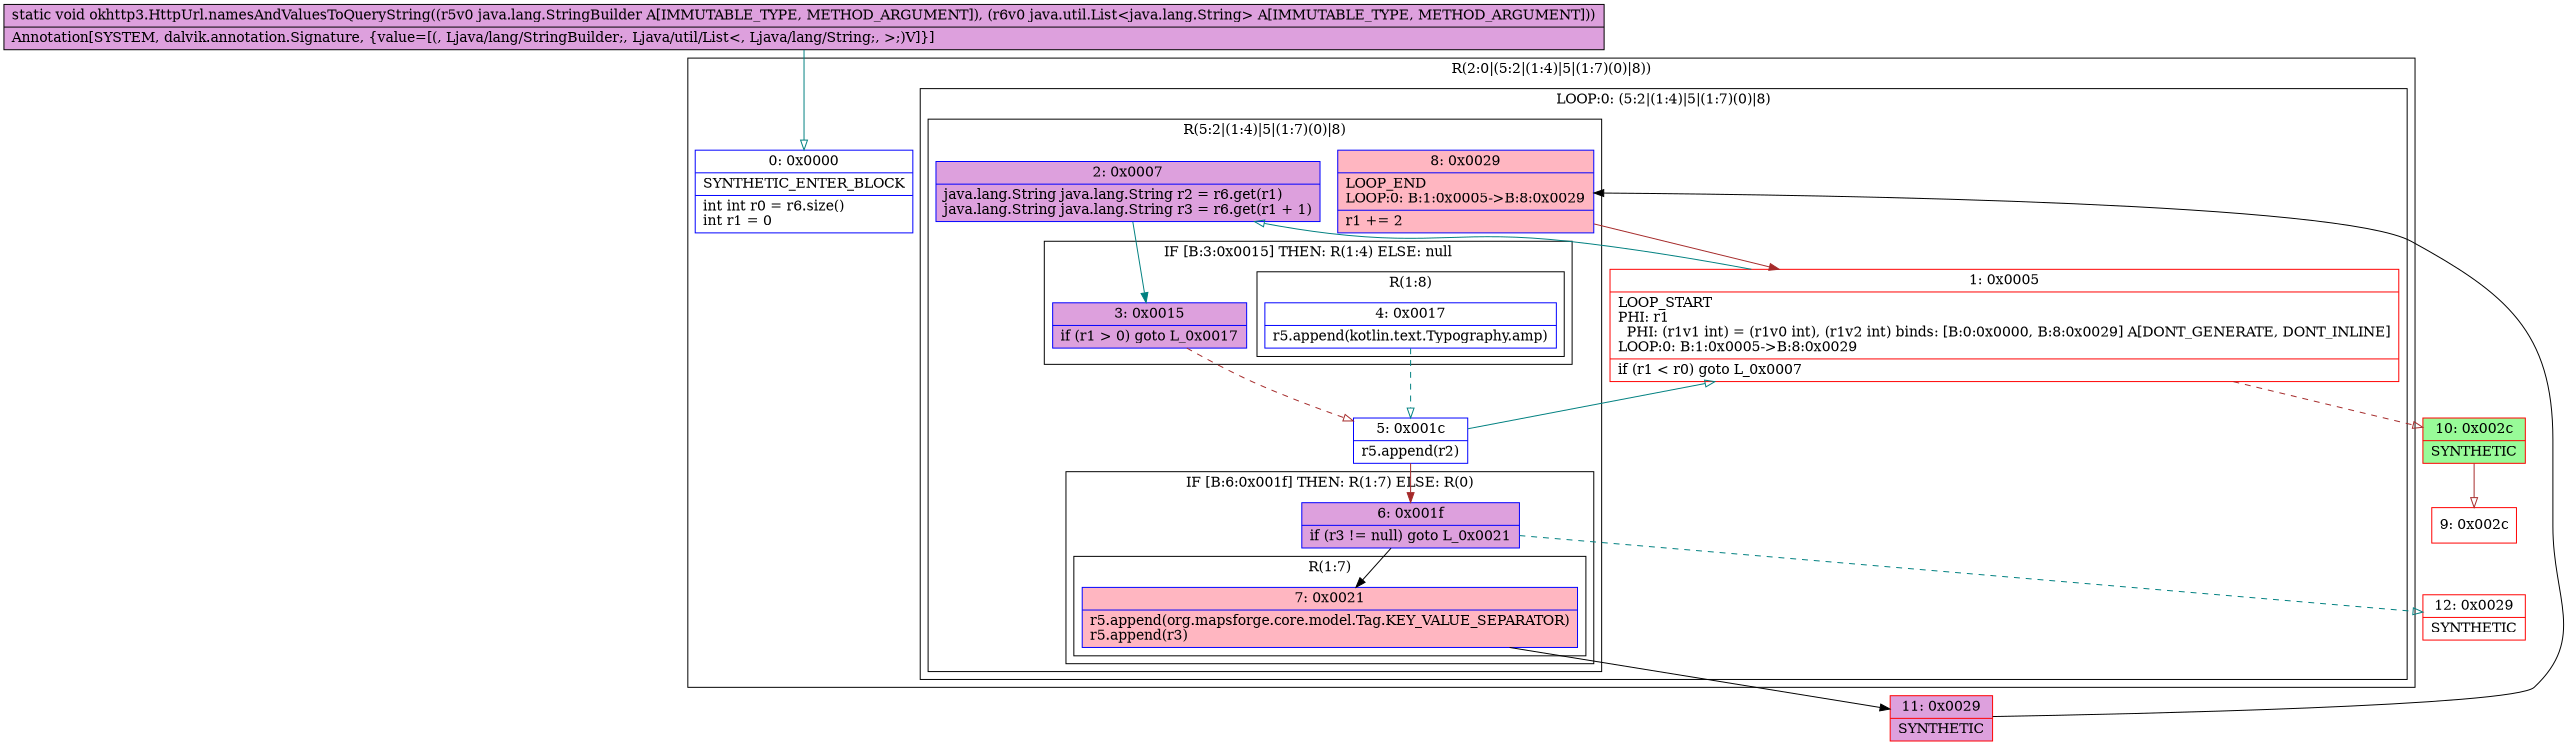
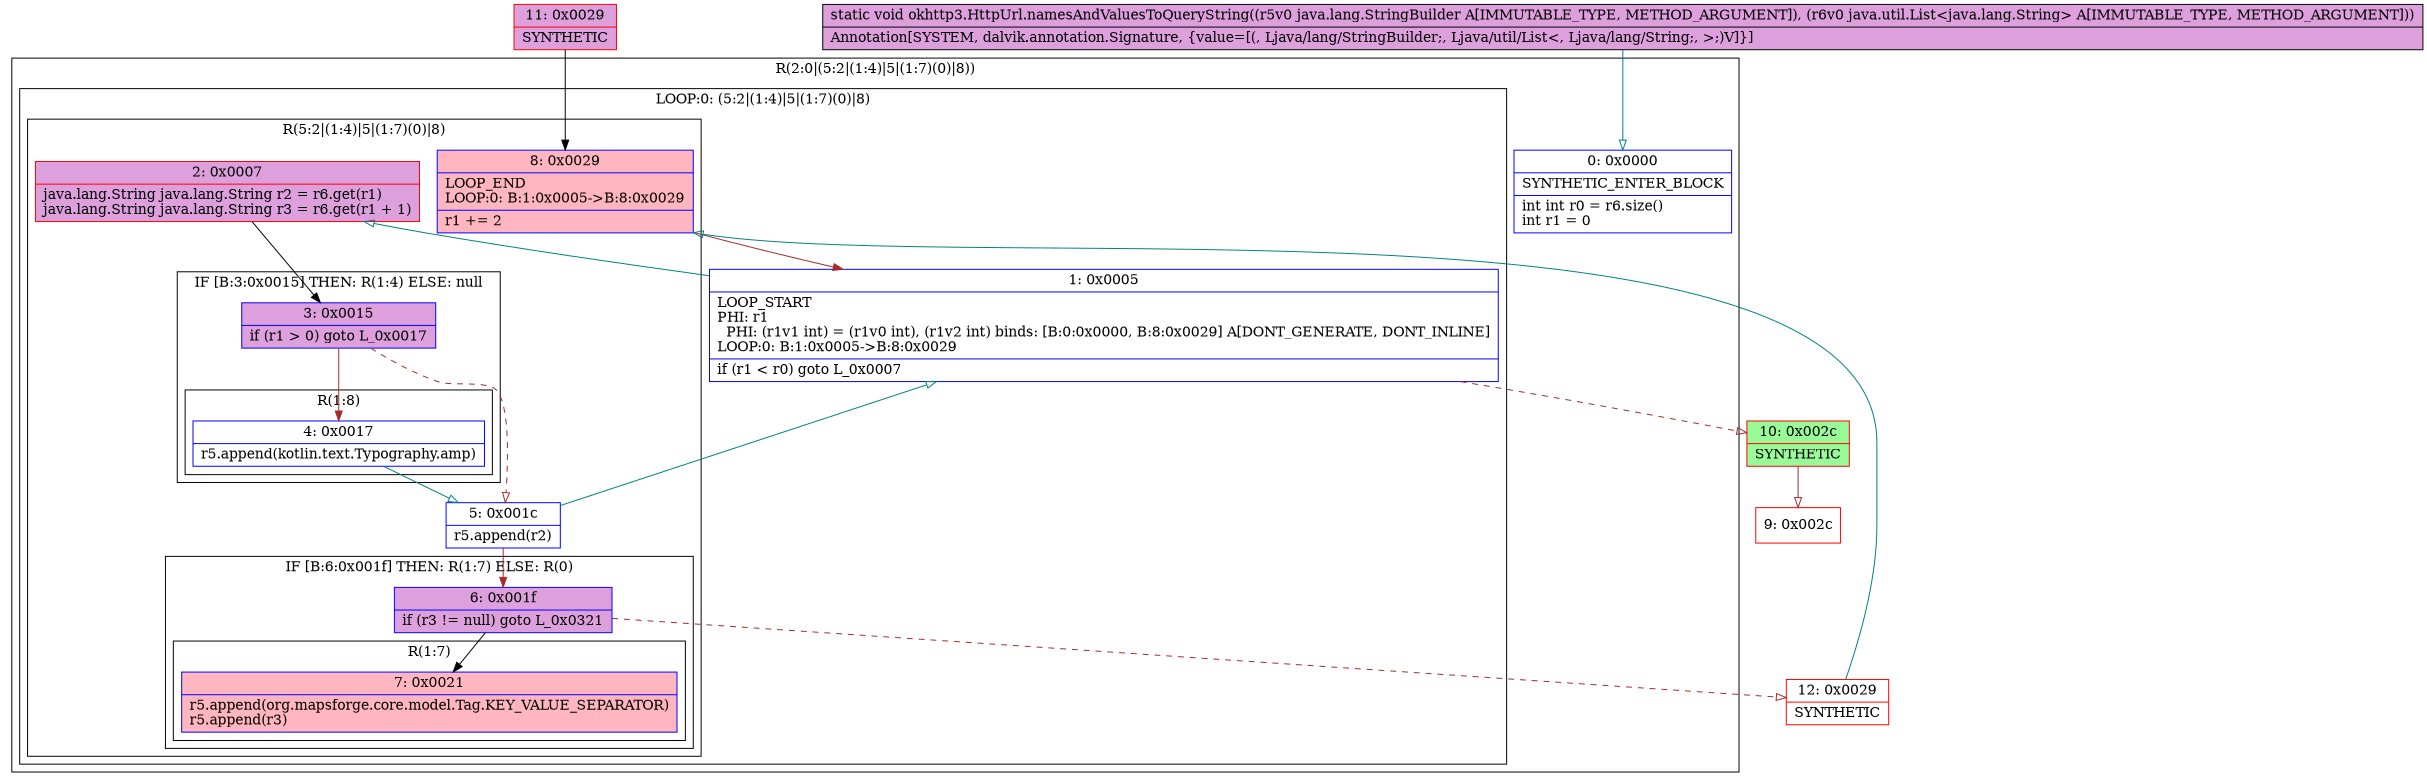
node "2: 0x0007": color blue -> red
edge "2: 0x0007" -> "3: 0x0015": color teal -> black
edge "12: 0x0029" -> "8: 0x0029": added
node "1: 0x0005": color red -> blue
edge "4: 0x0017" -> "5: 0x001c": style dashed -> solid
edge "3: 0x0015" -> "4: 0x0017": added
node "6: 0x001f": text "if (r3 != null) goto L_0x0021" -> "if (r3 != null) goto L_0x0321"
edge "6: 0x001f" -> "12: 0x0029": color teal -> brown
edge "7: 0x0021" -> "11: 0x0029": removed
